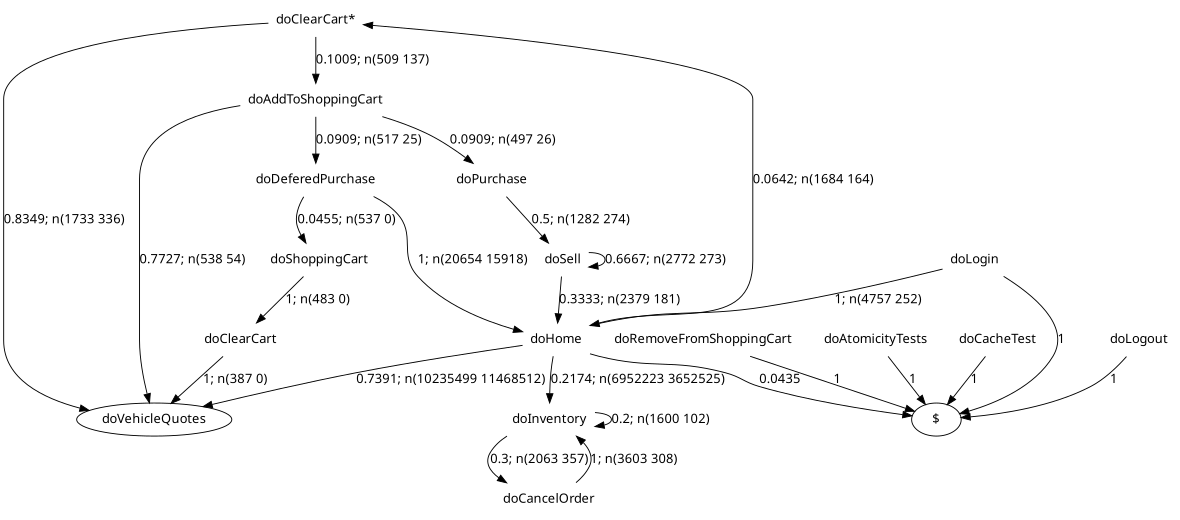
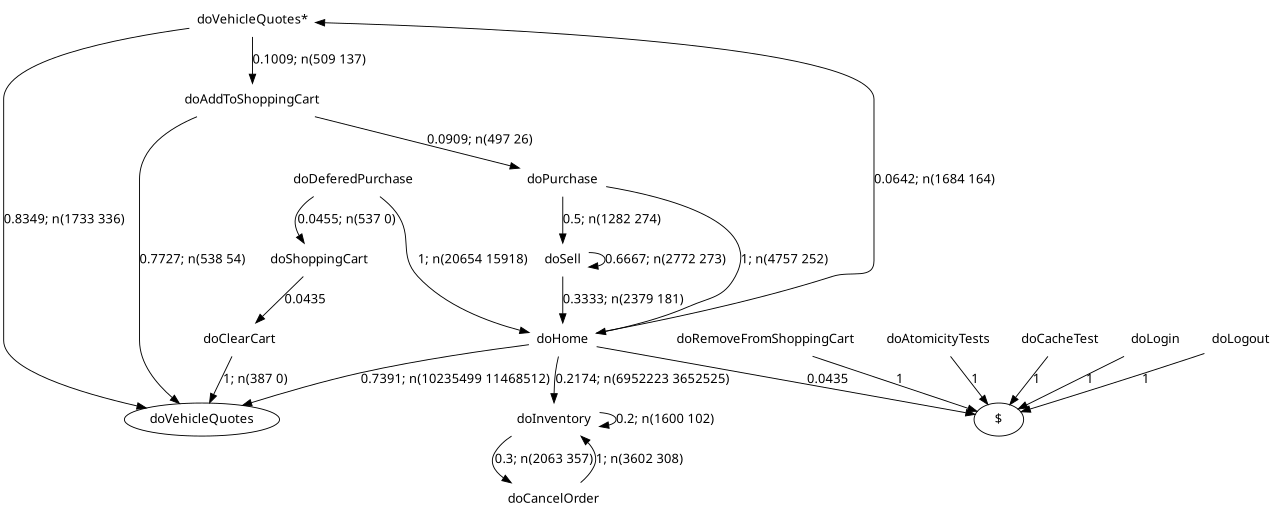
node "doClearCart*": label "doClearCart*" -> "doVehicleQuotes*"
edge "doAddToShoppingCart" -> "doDeferedPurchase": removed, label "0.0909; n(517 25)"
edge "doShoppingCart" -> "doClearCart": label "1; n(483 0)" -> "0.0435"
edge "doLogin" -> "doHome": now "doPurchase" -> "doHome"
edge "doCancelOrder" -> "doInventory": label "1; n(3603 308)" -> "1; n(3602 308)"
